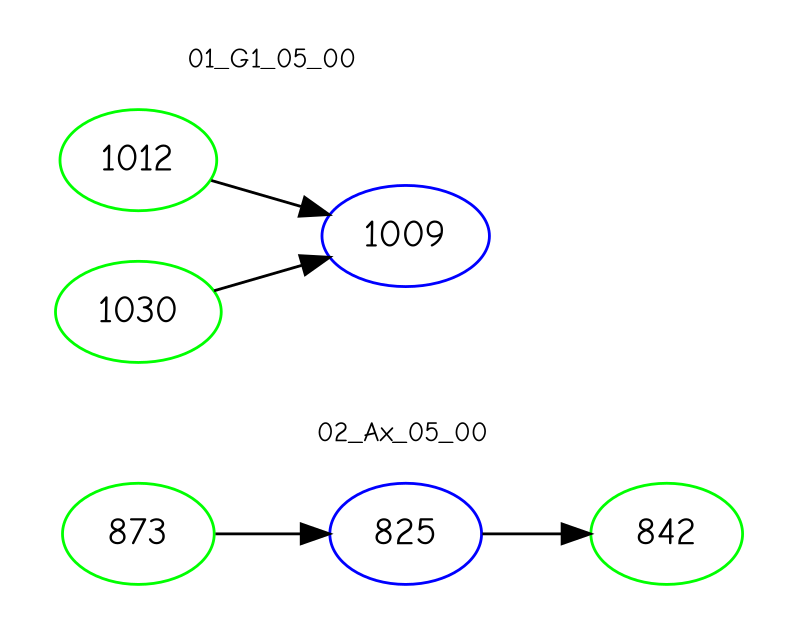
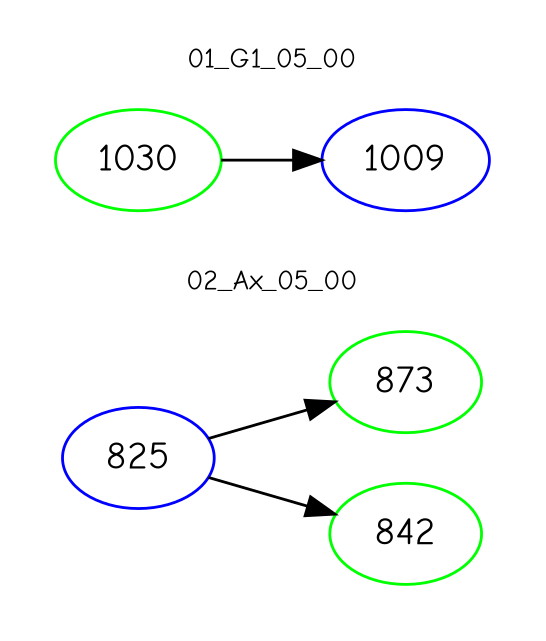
node "1012": removed
edge "873" -> "825": reversed
